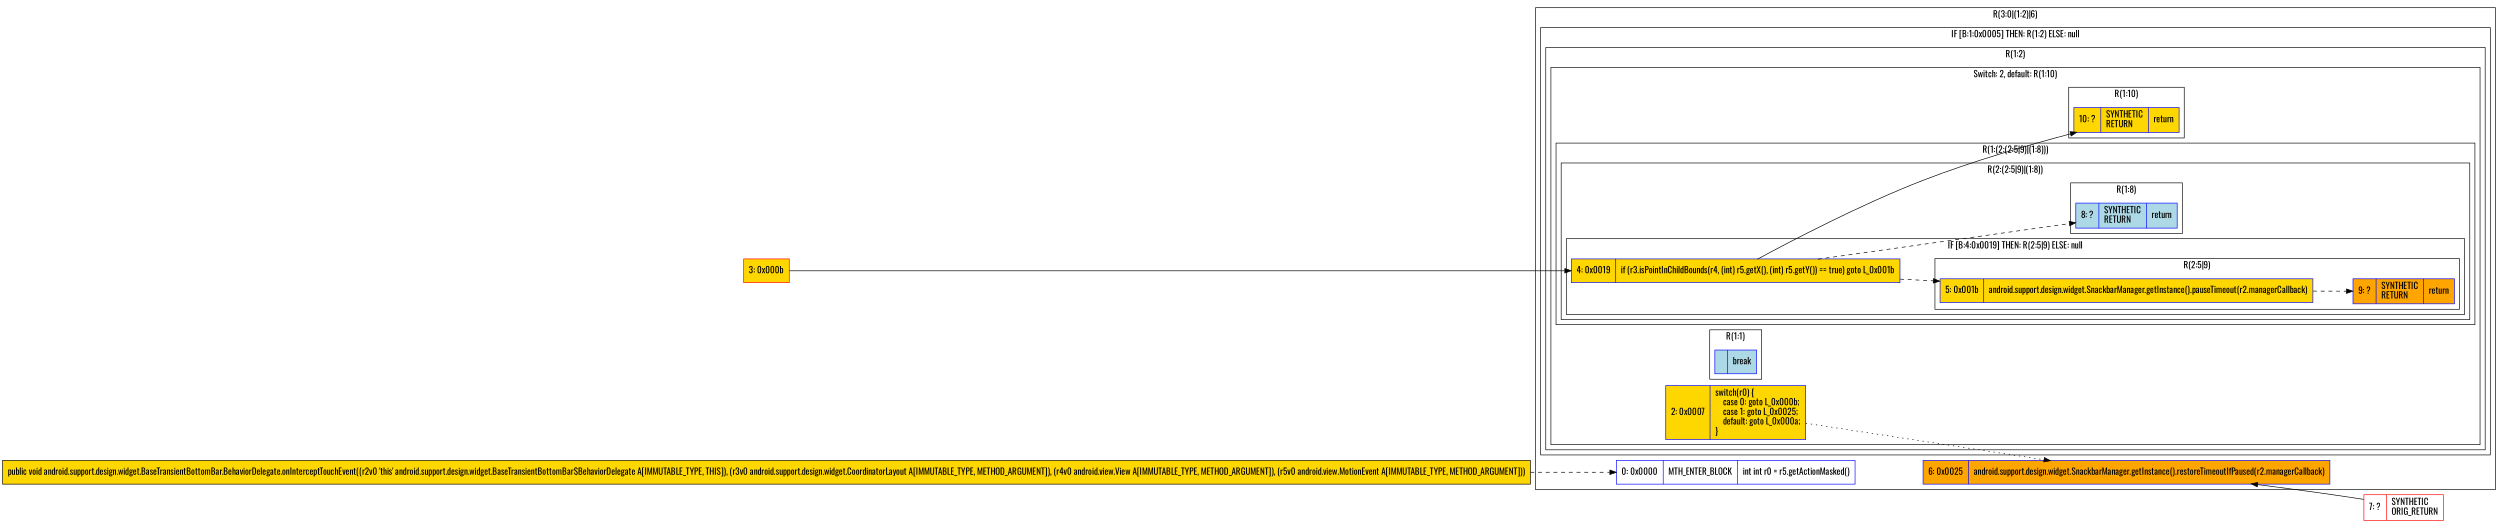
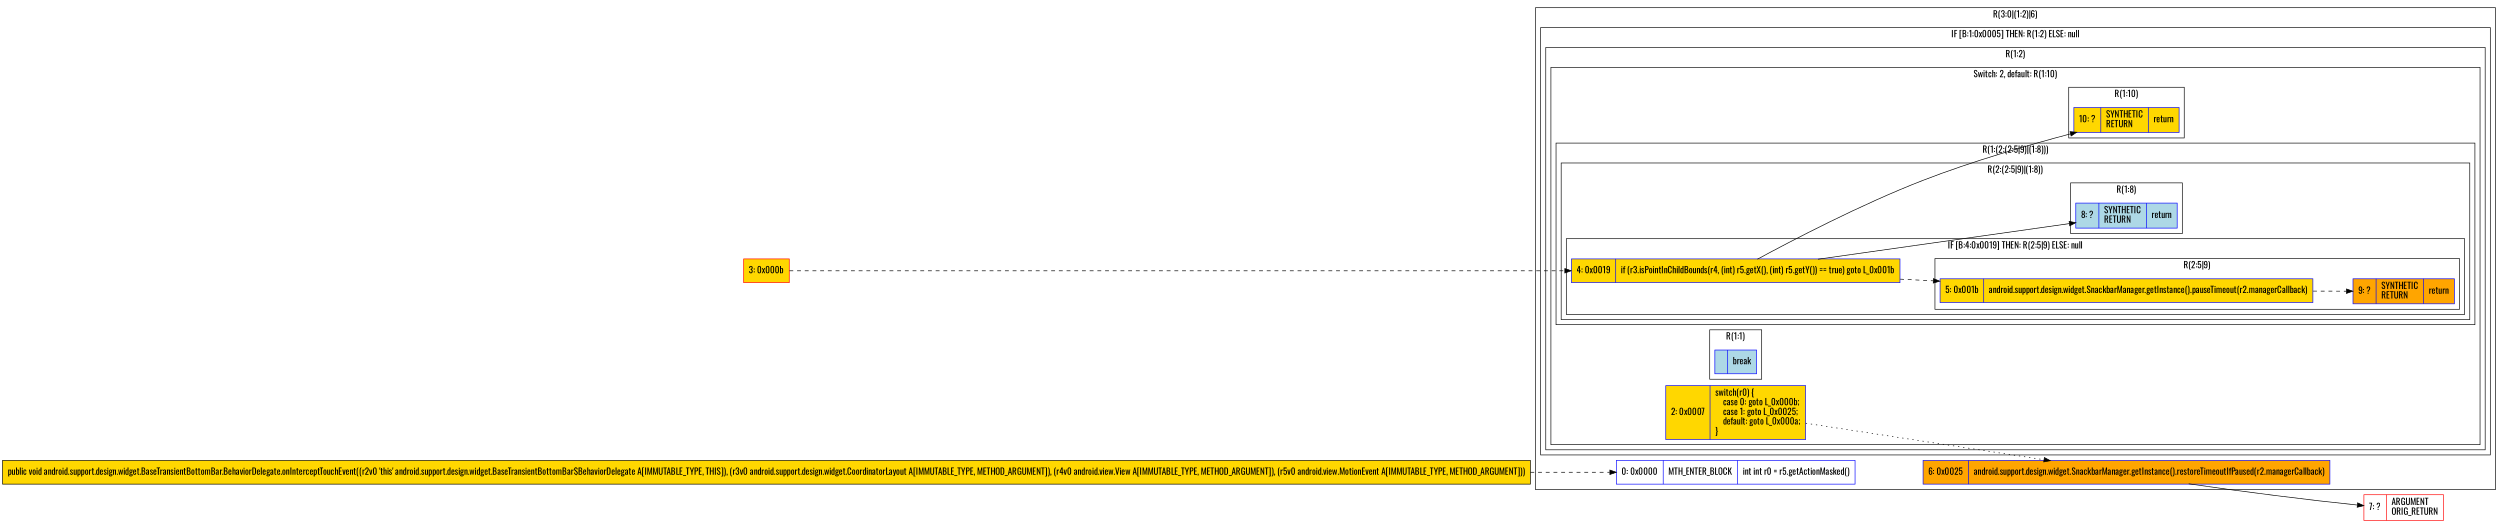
edge "4: 0x0019" -> "8: ?": style dashed -> solid
edge "3: 0x000b" -> "4: 0x0019": style solid -> dashed
edge "7: ?" -> "6: 0x0025": reversed
node "7: ?": text "SYNTHETIC" -> "ARGUMENT"
